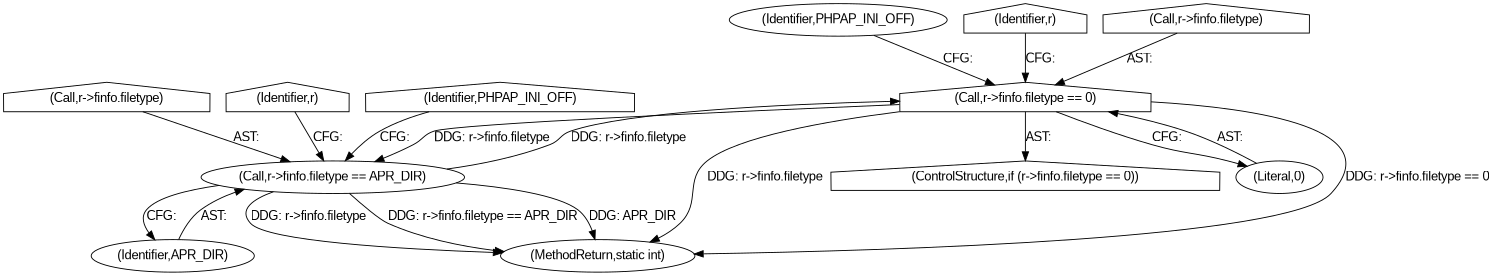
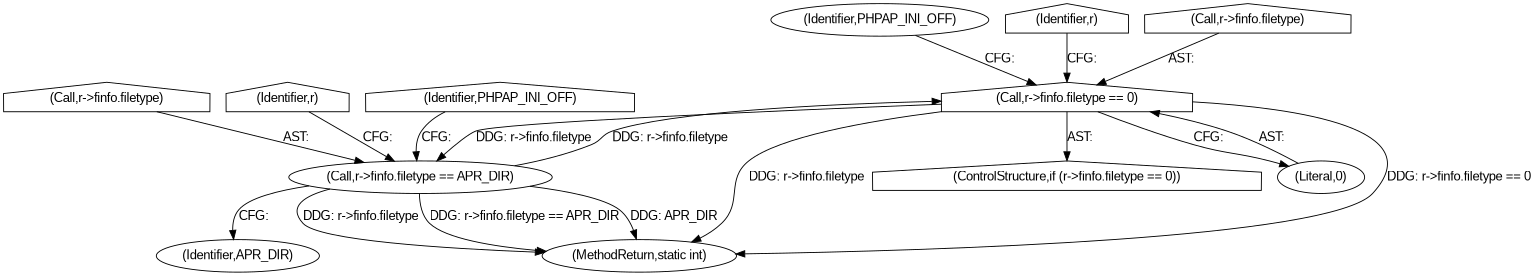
edge "(Identifier,APR_DIR)" -> "(Call,r->finfo.filetype == APR_DIR)": removed, label "AST:"
